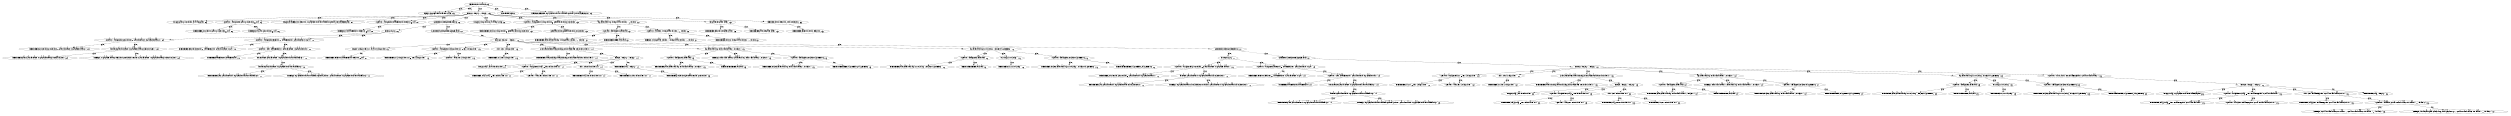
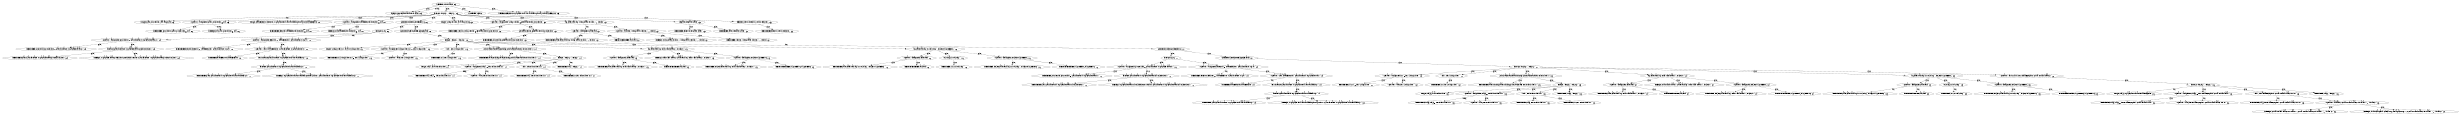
edge "(LOCAL,StringWriter swr: java.io.StringWriter)" -> "(IDENTIFIER,executor,XalanExecutor executor = null)": now "(<operator>.assignment,XalanExecutor executor = null)" -> "(IDENTIFIER,executor,XalanExecutor executor = null)"
edge "(<operator>.assignment,$obj4 = new PrintWriter(swr))" -> "(IDENTIFIER,$obj4,$obj4 = new PrintWriter(swr))": label "AST: " -> "DDG: "
edge "(IDENTIFIER,$obj4,<empty>)" -> "(IDENTIFIER,procVersion,getXalanVersion(procVersion))": now "(getXalanVersion,getXalanVersion(procVersion))" -> "(IDENTIFIER,procVersion,getXalanVersion(procVersion))"
node "(IDENTIFIER,$obj5,<empty>)": added
node "(LOCAL,$obj6: org.apache.tools.ant.BuildException)": text "826" -> "126"
